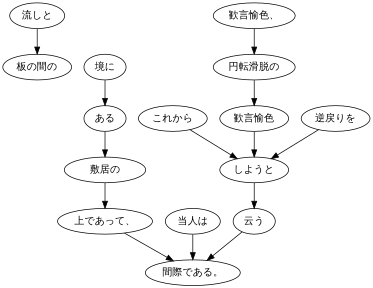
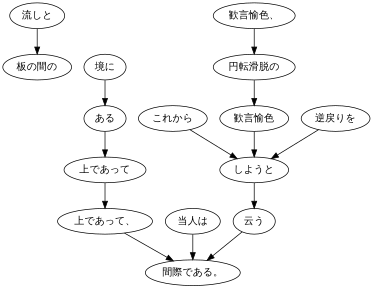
node "敷居の": label "敷居の" -> "上であって"
